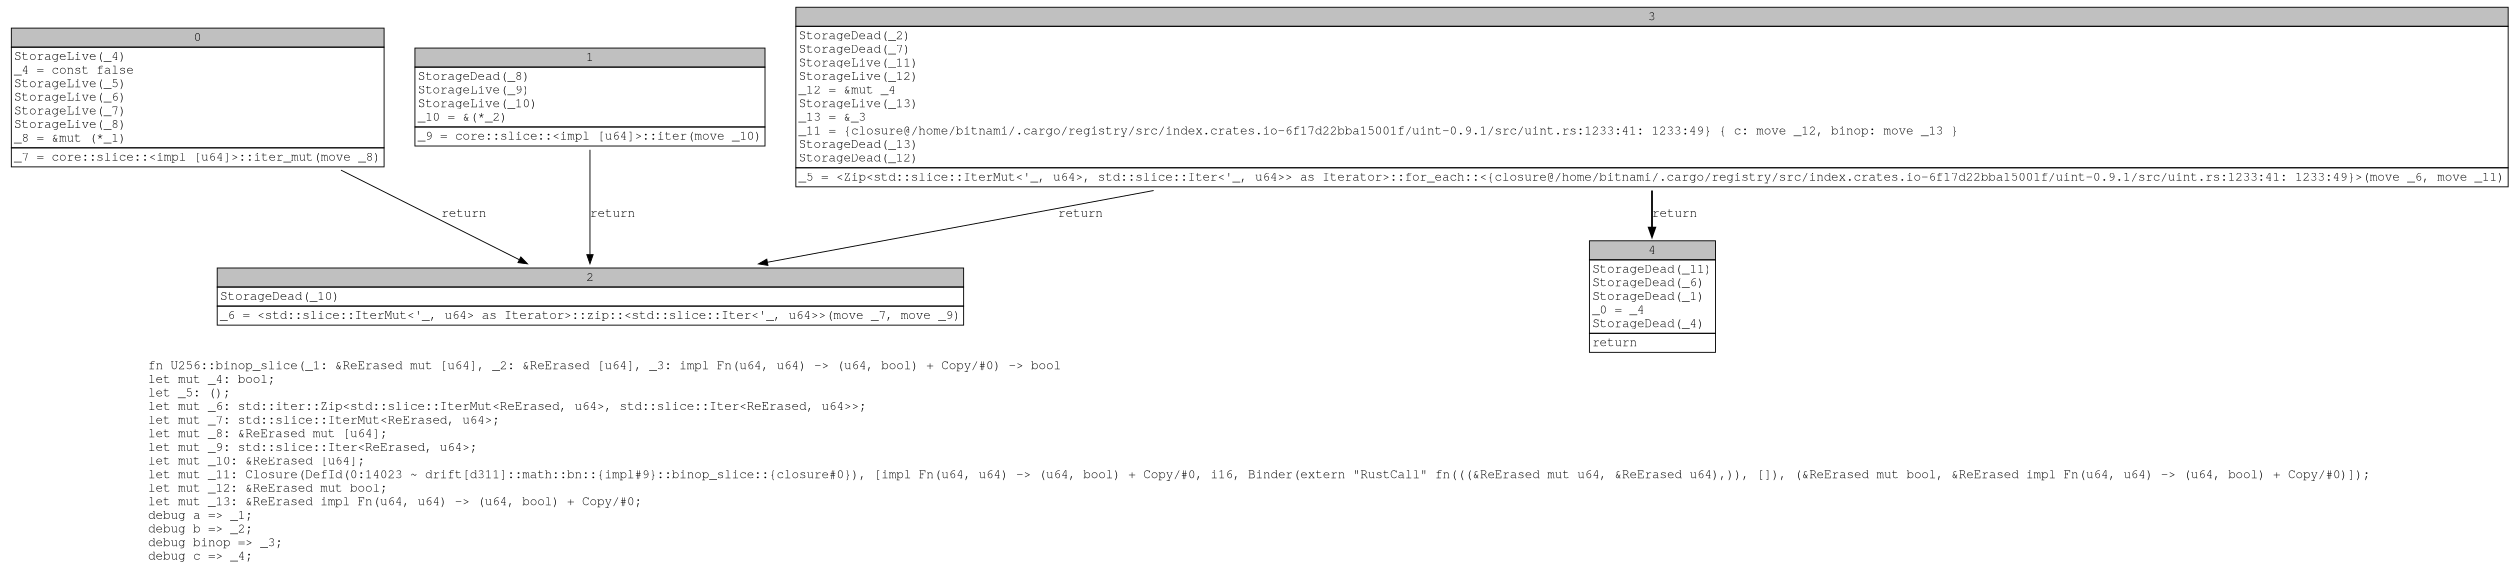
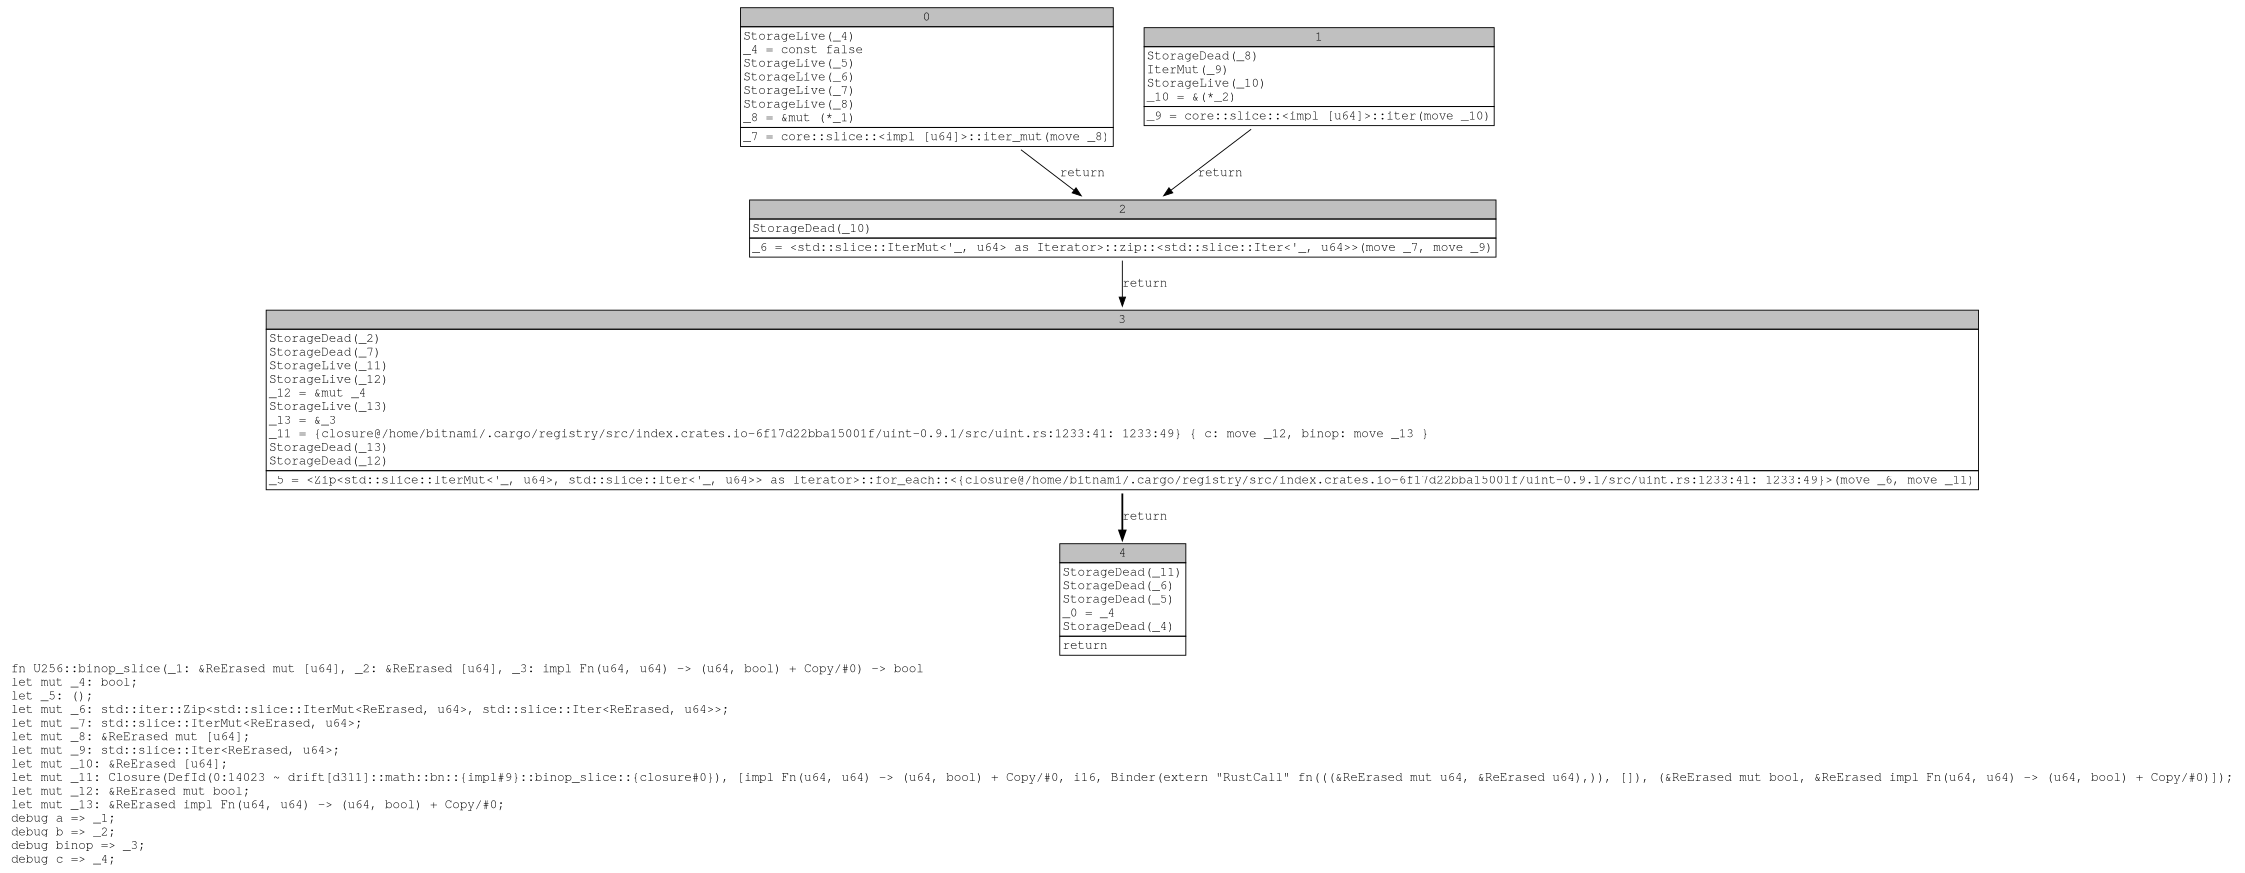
node "1": text "StorageLive(_9)" -> "IterMut(_9)"
edge "3" -> "2": reversed
node "4": text "StorageDead(_1)" -> "StorageDead(_5)"
